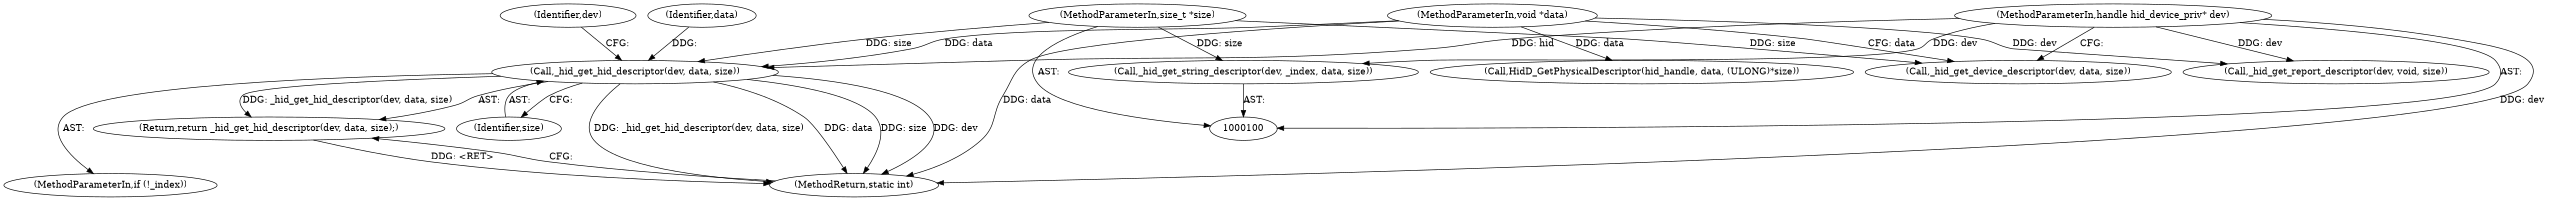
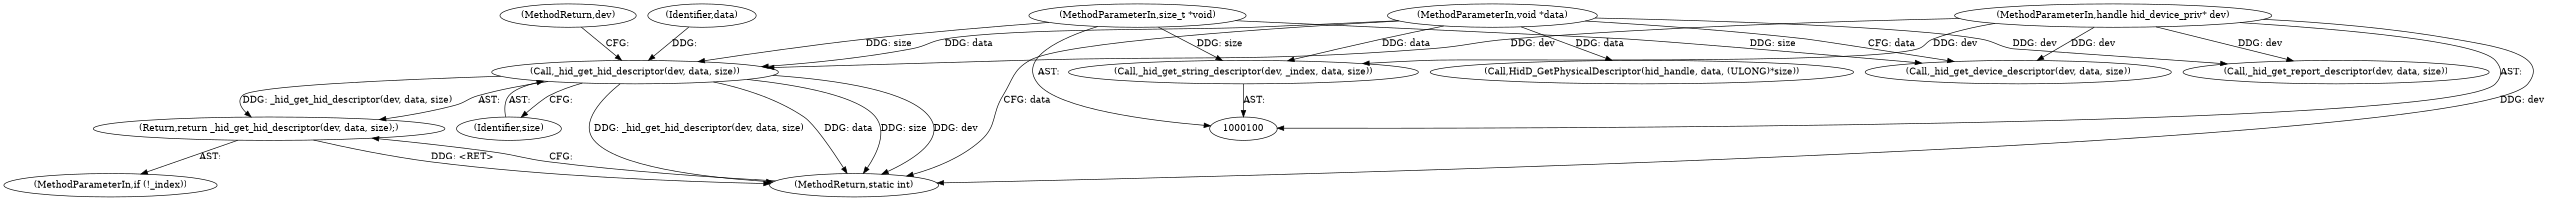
node "(Identifier,dev)": label "(Identifier,dev)" -> "(MethodReturn,dev)"
node "(MethodParameterIn,size_t *size)": label "(MethodParameterIn,size_t *size)" -> "(MethodParameterIn,size_t *void)"
edge "(MethodParameterIn,void *data)" -> "(Call,_hid_get_string_descriptor(dev, _index, data, size))": added, label "DDG: data"
edge "(MethodParameterIn,handle hid_device_priv* dev)" -> "(Call,_hid_get_hid_descriptor(dev, data, size))": label "DDG: hid" -> "DDG: dev"
edge "(MethodParameterIn,handle hid_device_priv* dev)" -> "(Call,_hid_get_device_descriptor(dev, data, size))": label "CFG: " -> "DDG: dev"
node "(Call,_hid_get_report_descriptor(dev, void, size))": label "(Call,_hid_get_report_descriptor(dev, void, size))" -> "(Call,_hid_get_report_descriptor(dev, data, size))"
edge "(Call,_hid_get_hid_descriptor(dev, data, size))" -> "(MethodParameterIn,if (!_index))": now "(Return,return _hid_get_hid_descriptor(dev, data, size);)" -> "(MethodParameterIn,if (!_index))"
edge "(MethodParameterIn,void *data)" -> "(MethodReturn,static int)": label "DDG: data" -> "CFG: data"
